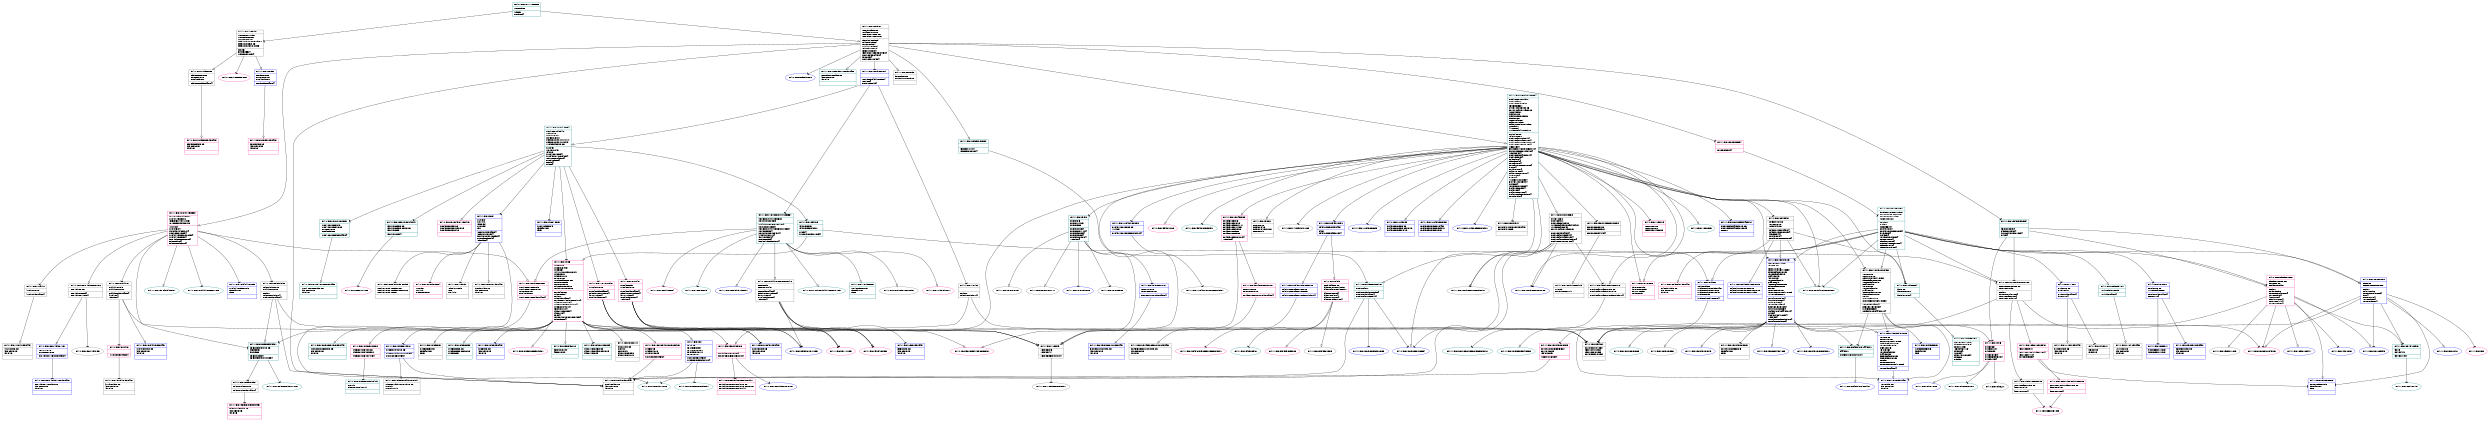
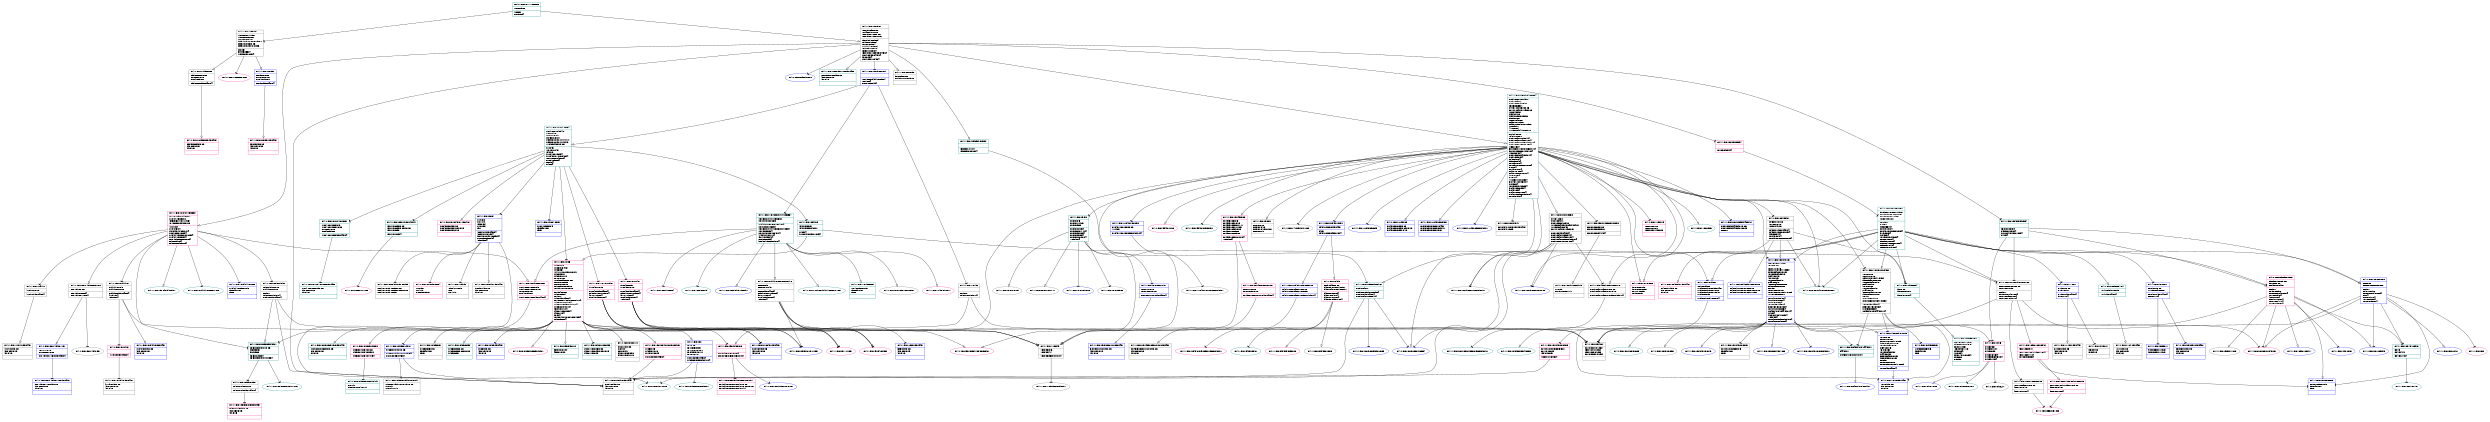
edge "Onix::V3_0::SupplyContact" -> "Onix::V3_0::SupplyContactIdentifier": arrowhead onormal -> tee
